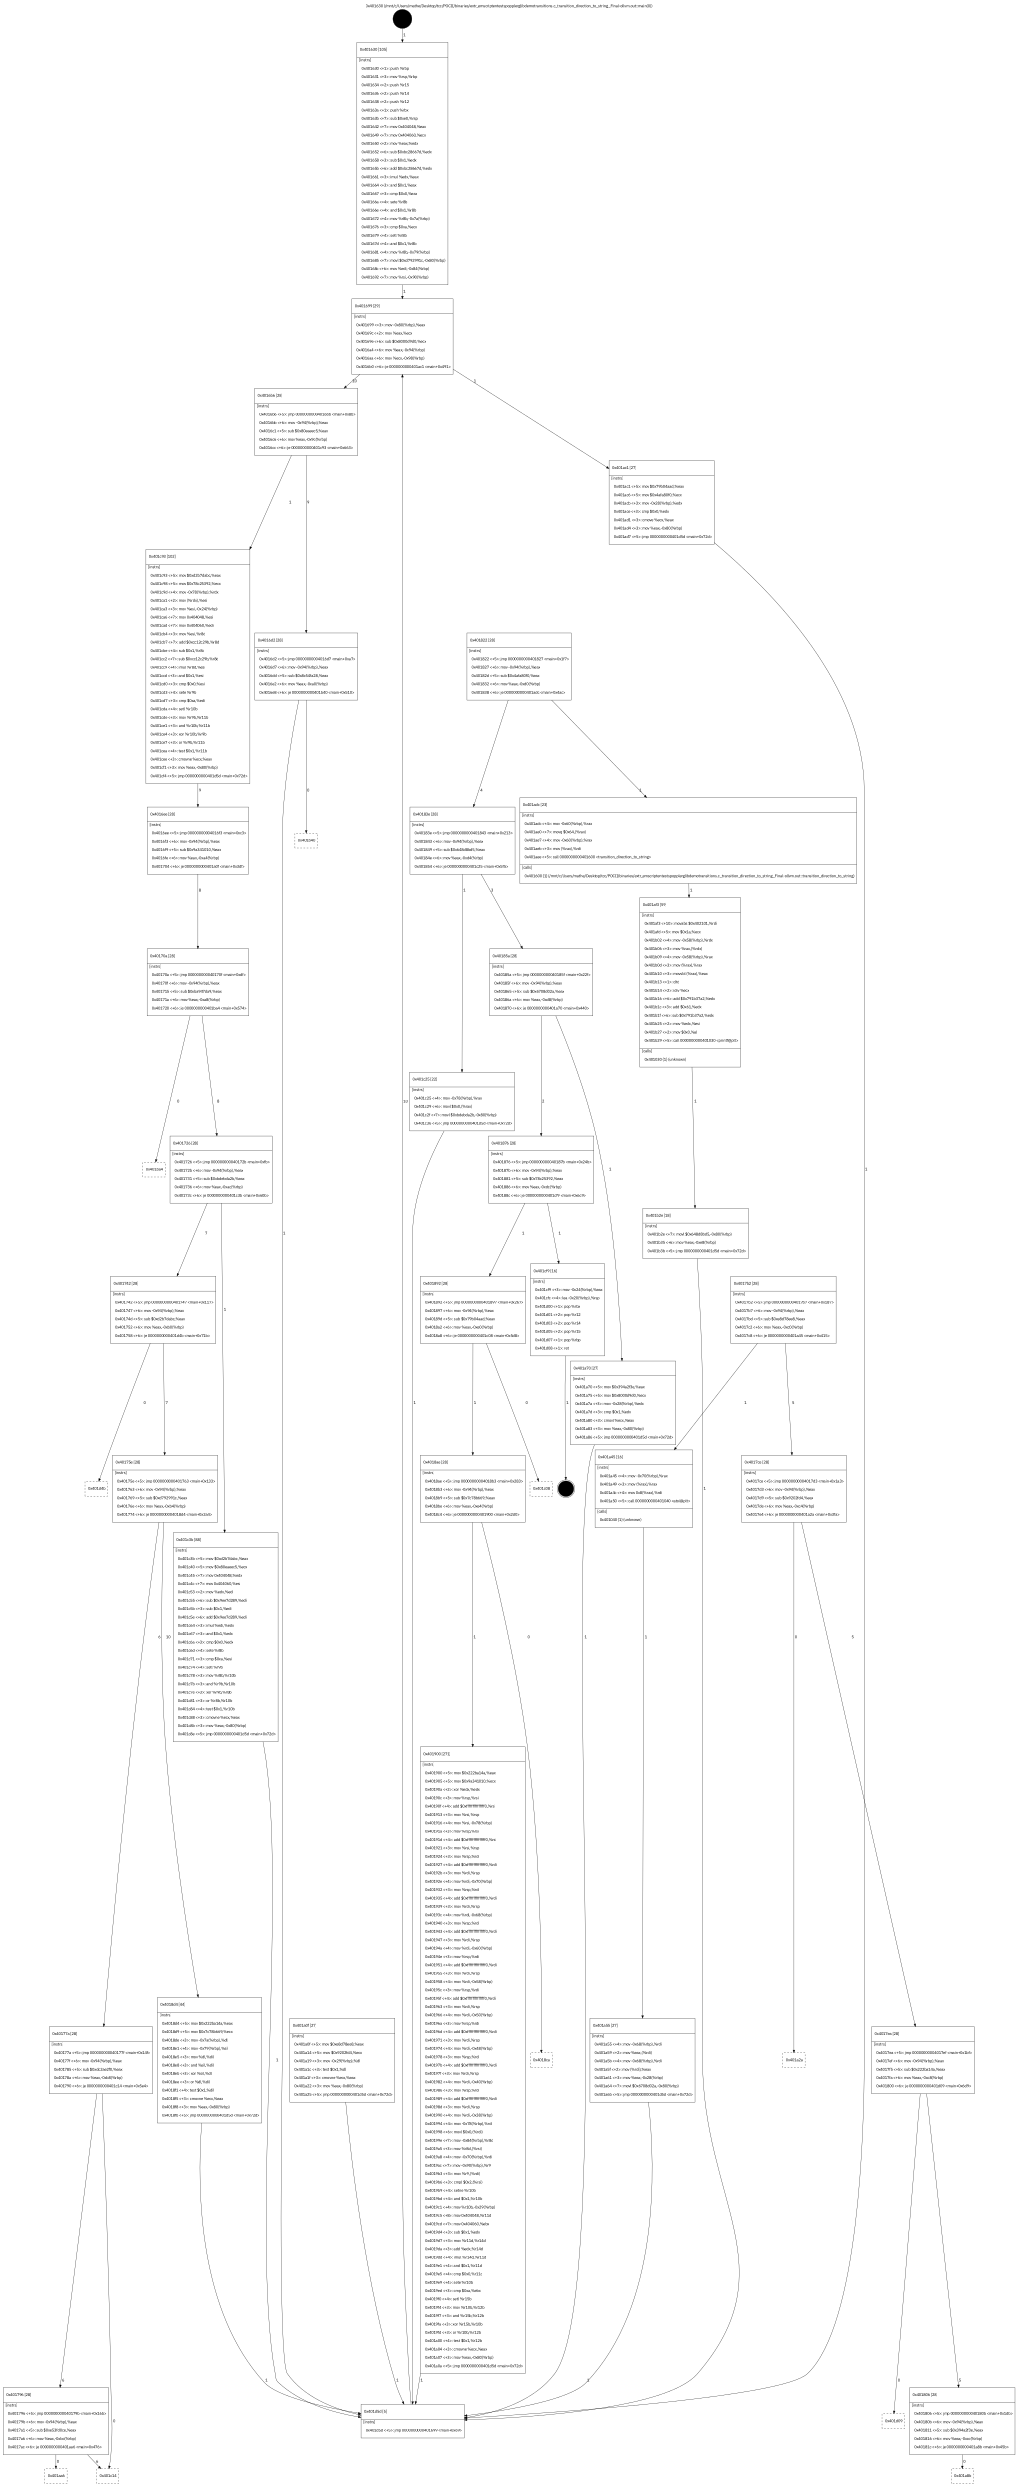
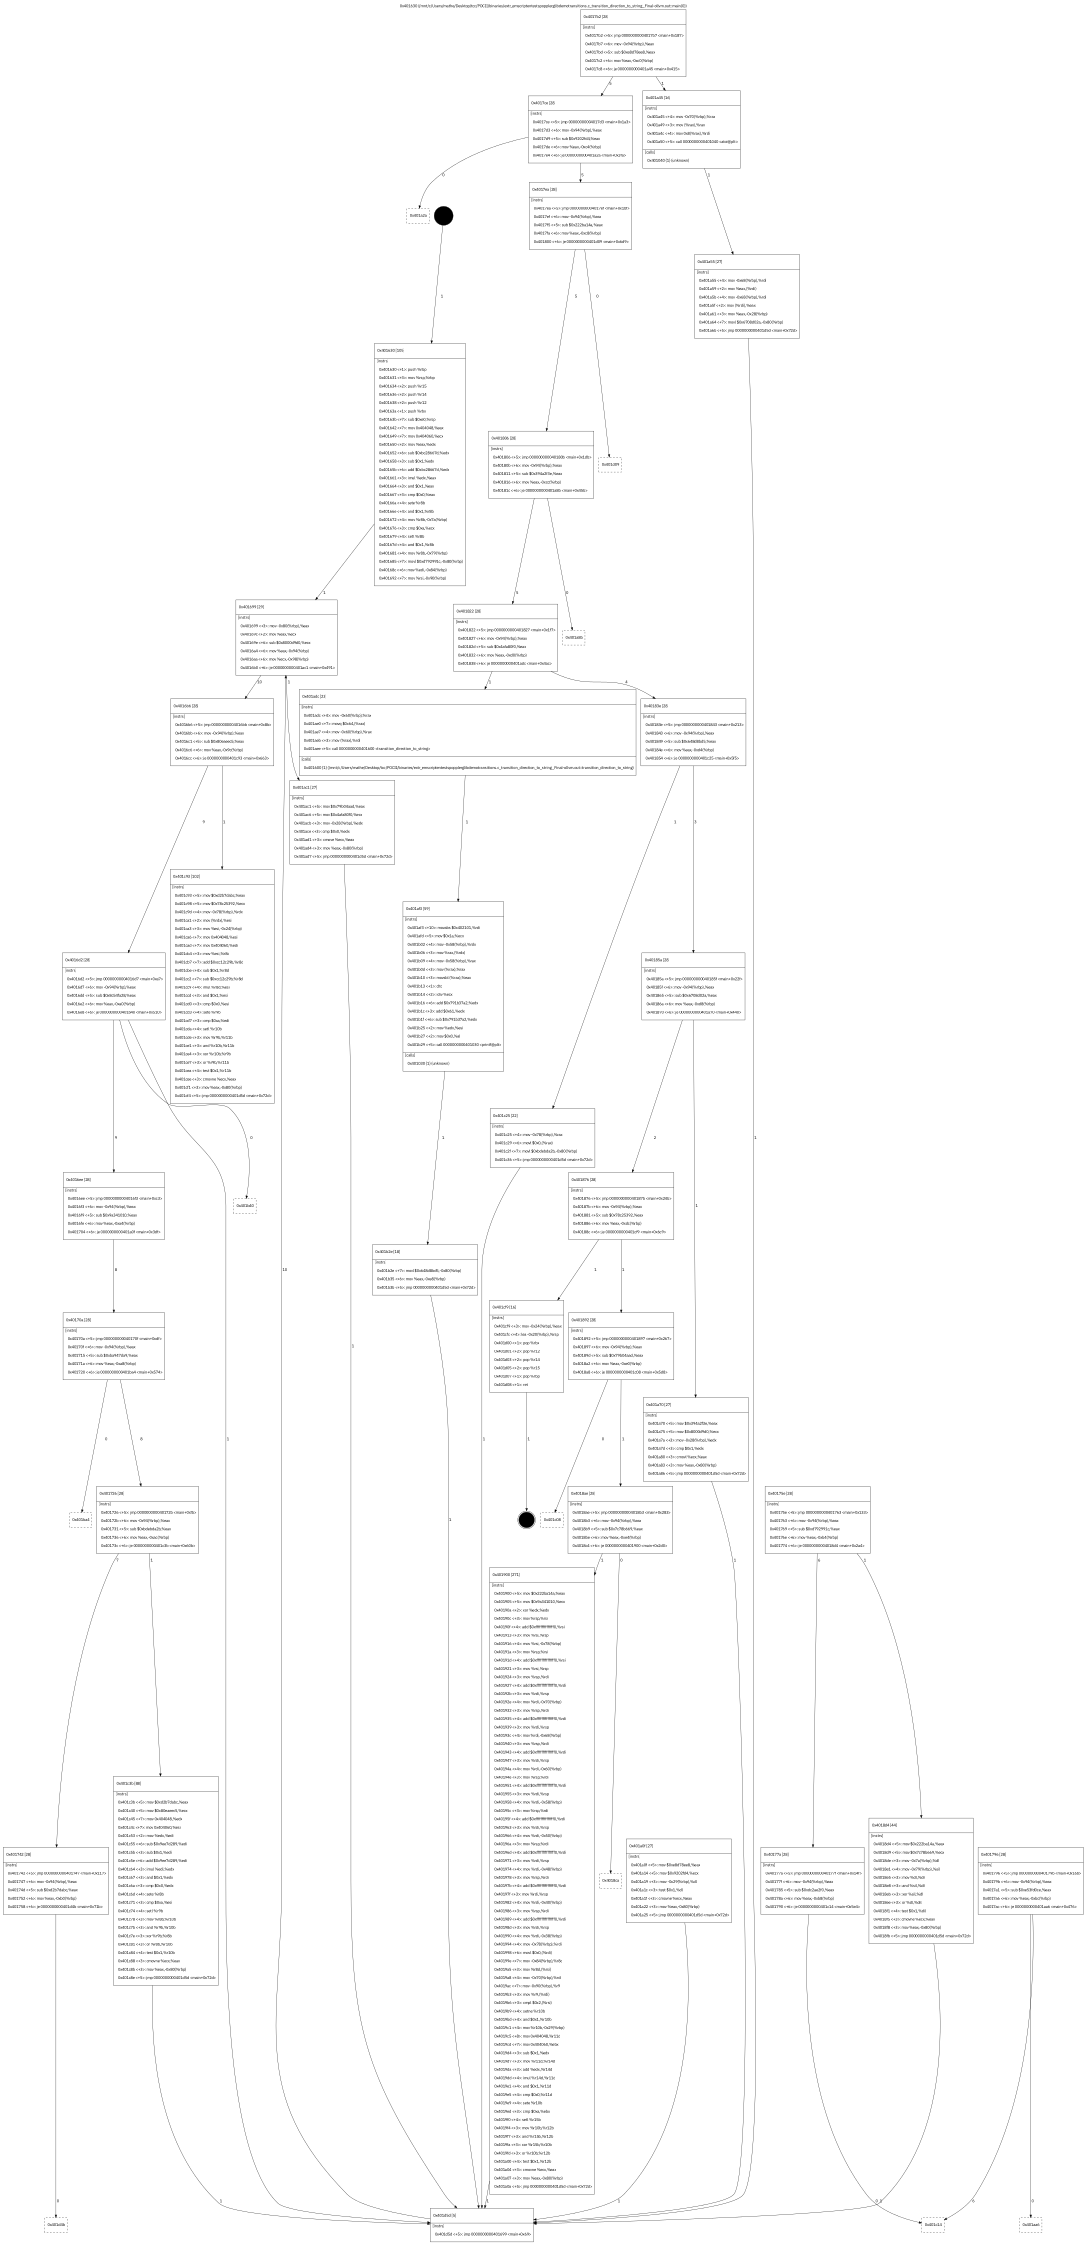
edge "0x401806 [28]" -> "0x401822 [28]": added, label "5"
edge "0x401c93 [102]" -> "0x4016ee [28]": now "0x4016d2 [28]" -> "0x4016ee [28]"
edge "0x401742 [28]" -> "0x40175e [28]": removed, label "7"
edge "0x40175e [28]" -> "0x4018d4 [44]": label " 10" -> " 1"
edge "0x40177a [28]" -> "0x401796 [28]": removed, label "6"
